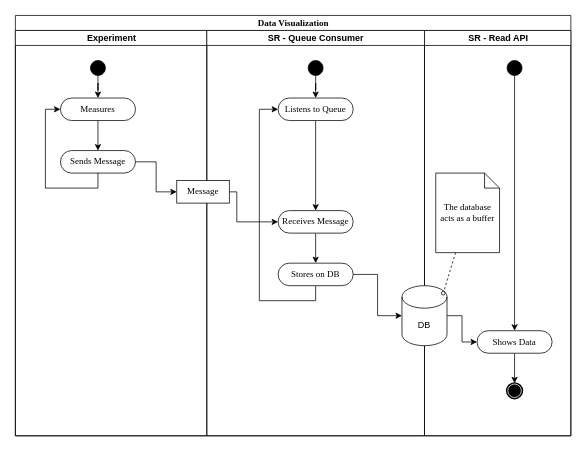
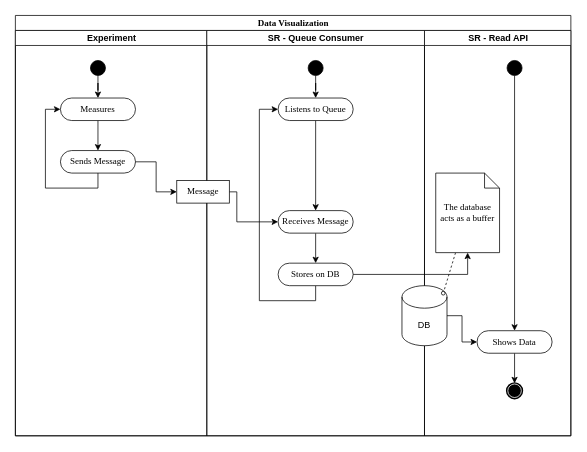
edge "Stores on DB" -> "DB": now "Stores on DB" -> "The database acts as a buffer"
